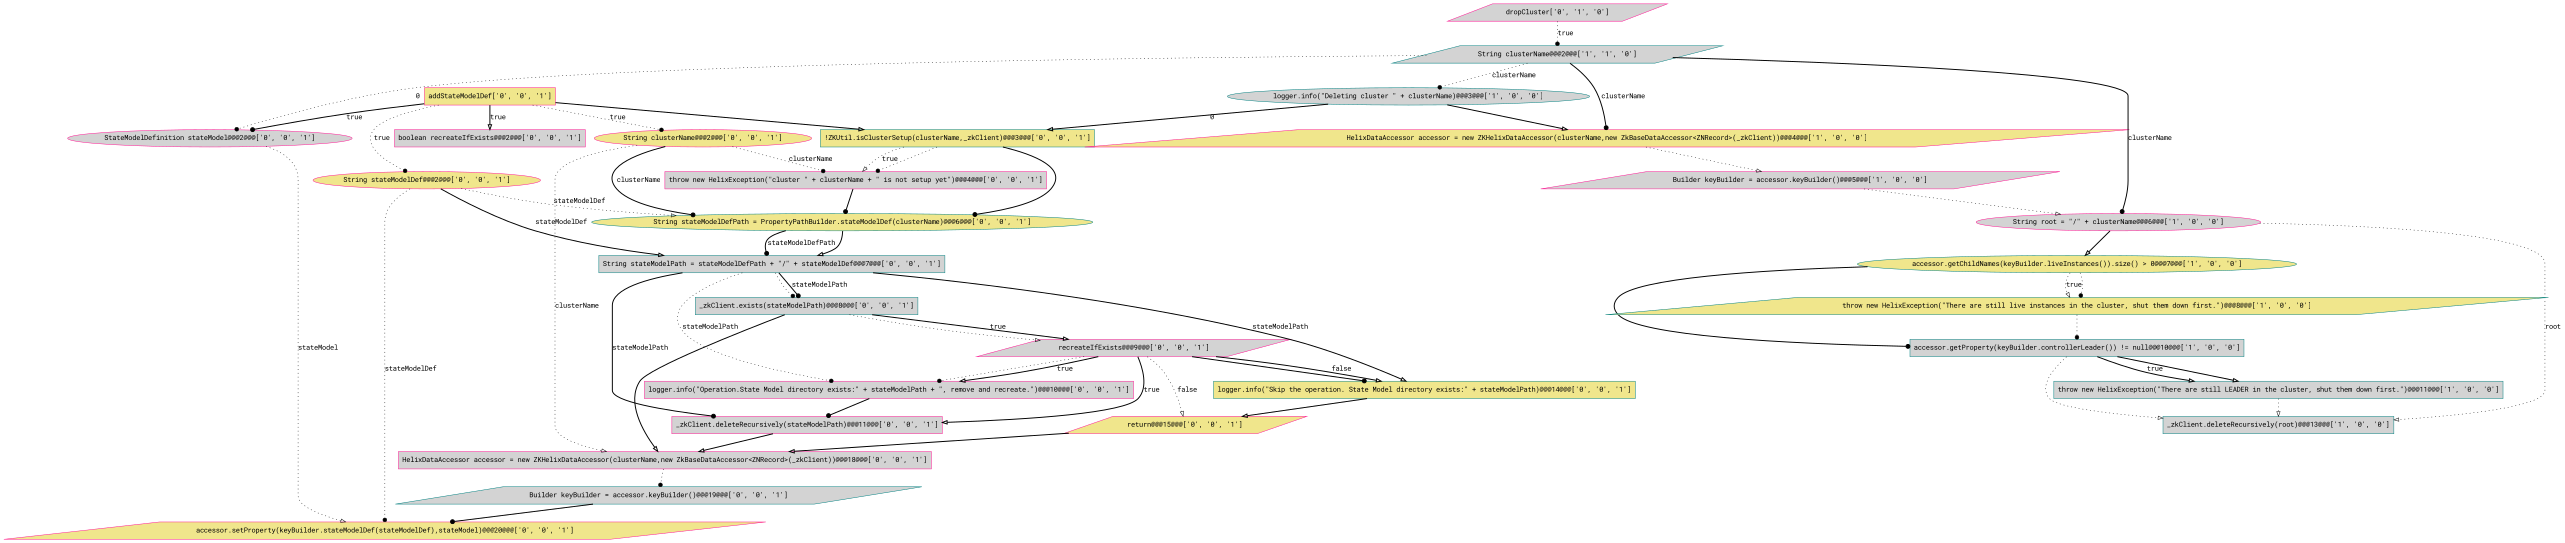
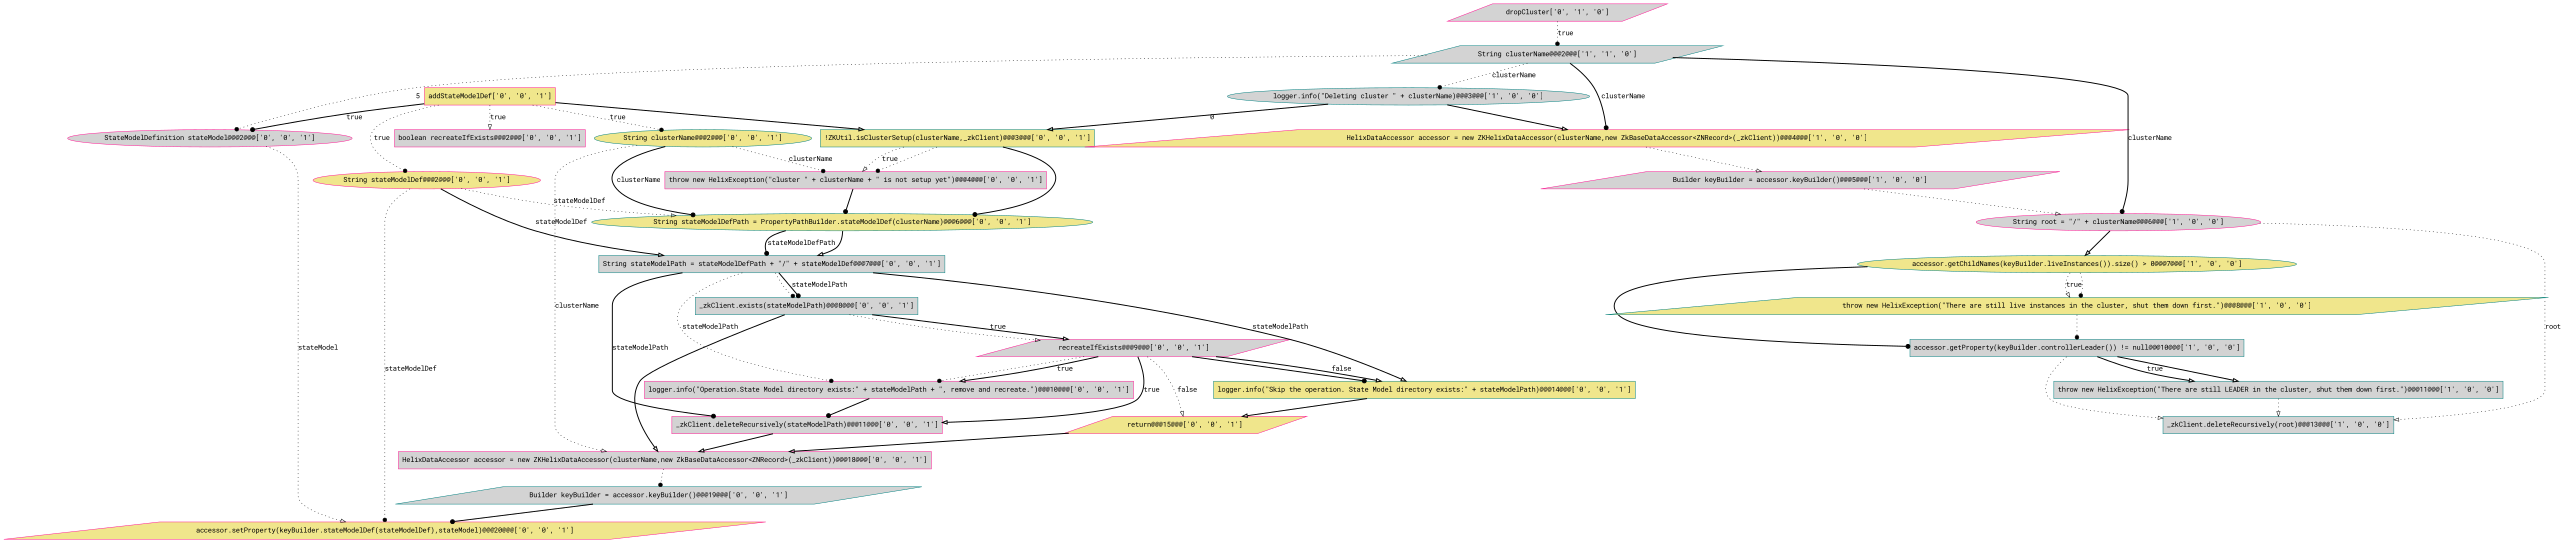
edge "String clusterName@@@2@@@['1', '1', '0']" -> "StateModelDefinition stateModel@@@2@@@['0', '0', '1']": label "0" -> "5"
edge "addStateModelDef['0', '0', '1']" -> "boolean recreateIfExists@@@2@@@['0', '0', '1']": style bold -> dotted
node "String clusterName@@@2@@@['0', '0', '1']": color deeppink -> teal
